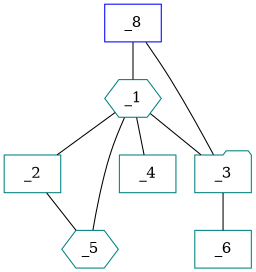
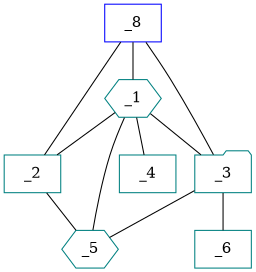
edge "_8" -- "_2": added
edge "_3" -- "_5": added
